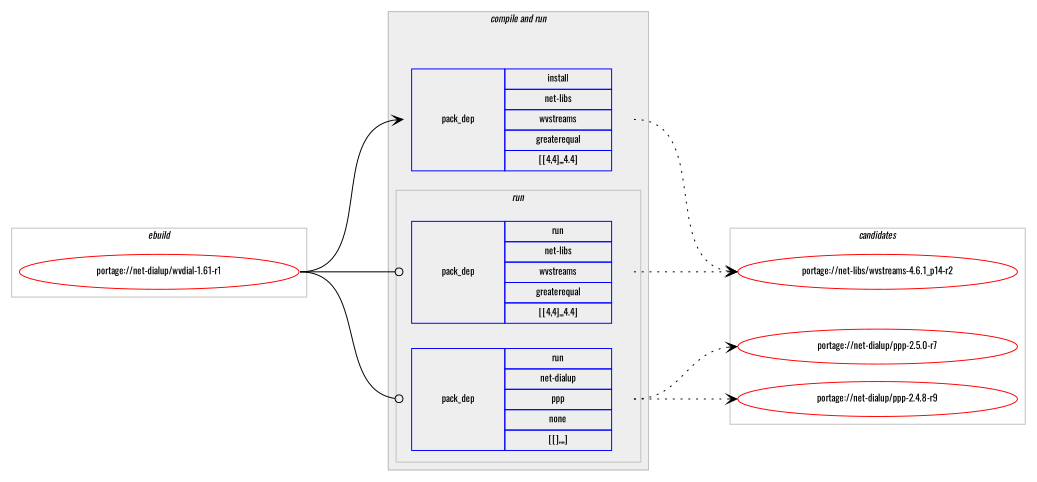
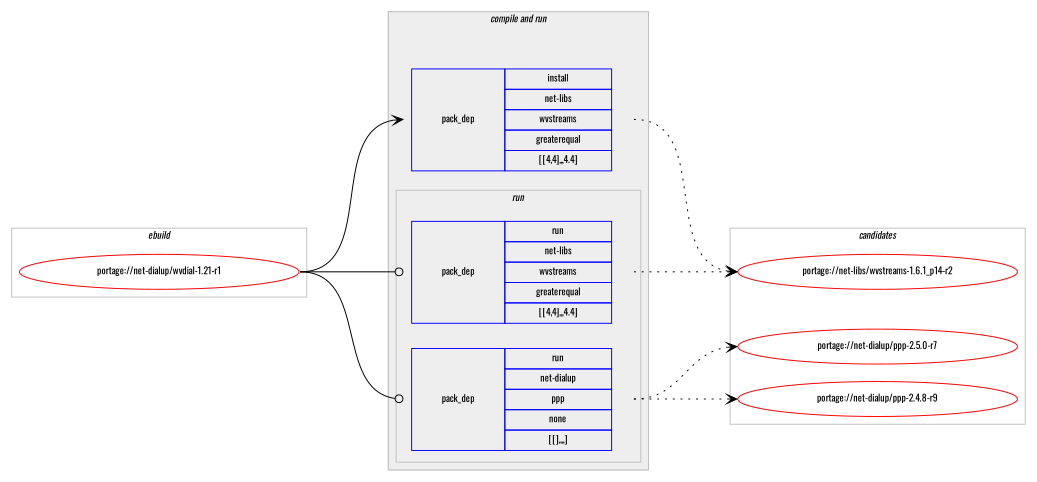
node "portage://net-dialup/wvdial-1.61-r1": label "portage://net-dialup/wvdial-1.61-r1" -> "portage://net-dialup/wvdial-1.21-r1"
node "portage://net-libs/wvstreams-4.6.1_p14-r2": label "portage://net-libs/wvstreams-4.6.1_p14-r2" -> "portage://net-libs/wvstreams-1.6.1_p14-r2"
